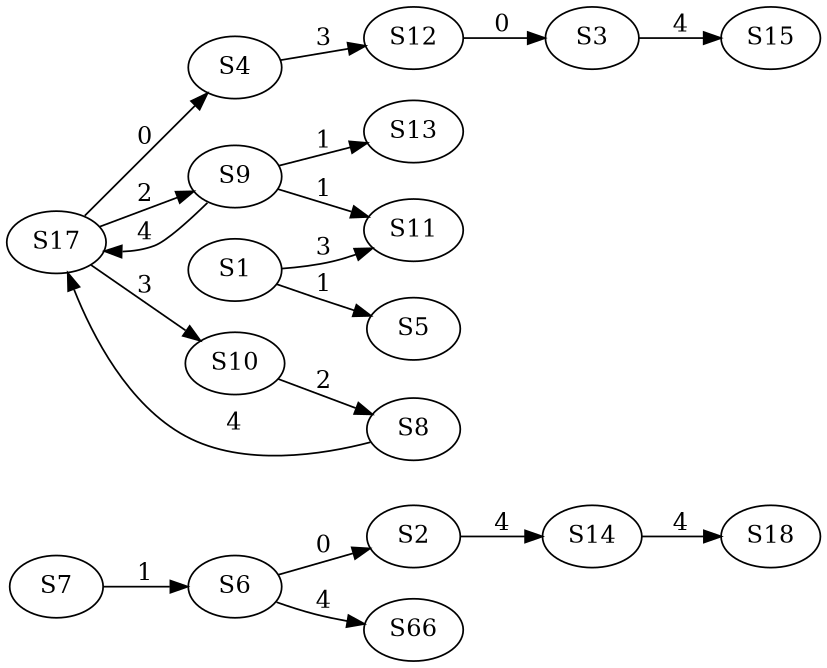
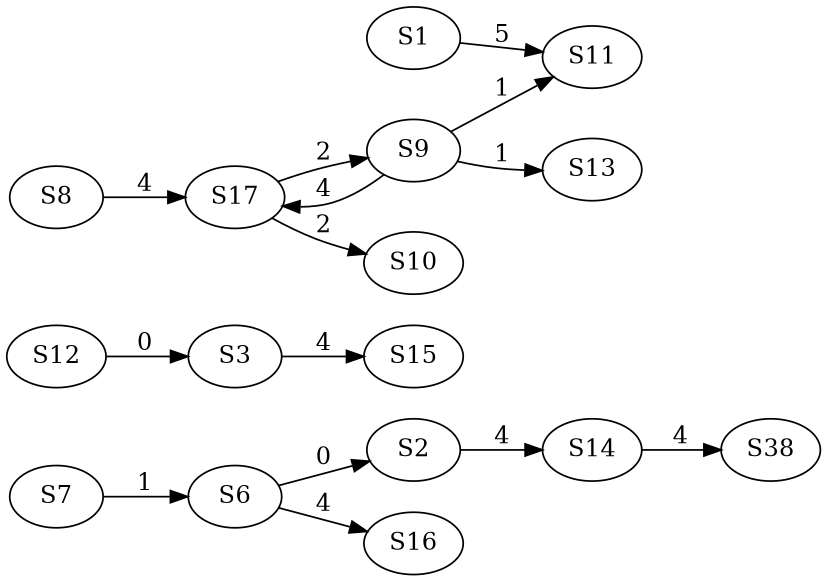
node "S4": removed
edge "S1" -> "S11": label "3" -> "5"
edge "S17" -> "S10": label "3" -> "2"
node "S5": removed
edge "S10" -> "S8": removed, label "2"
node "S18": label "S18" -> "S38"
node "S66": label "S66" -> "S16"
